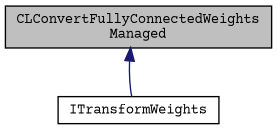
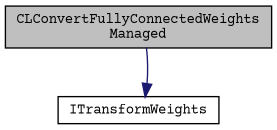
edge "ITransformWeights" -> "CLConvertFullyConnectedWeights Managed": reversed
